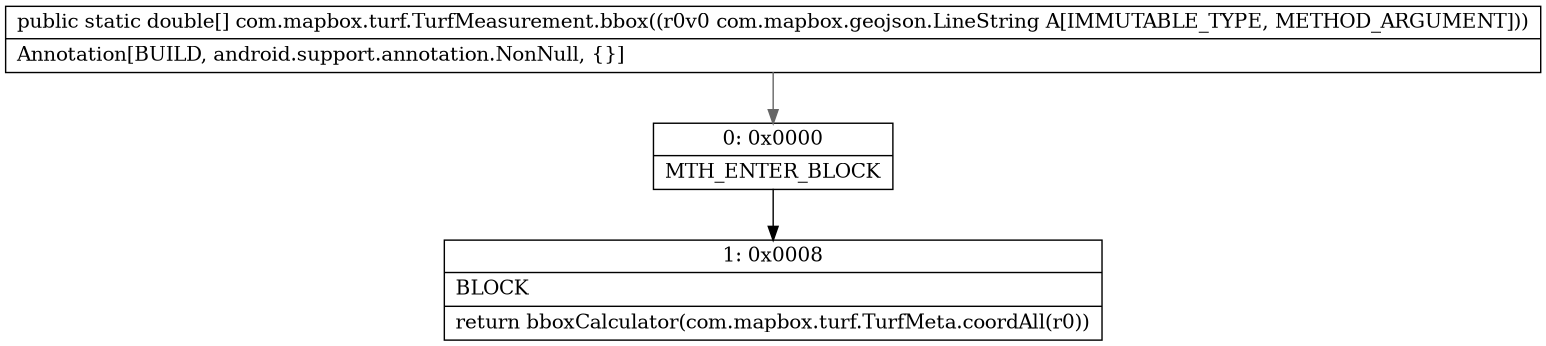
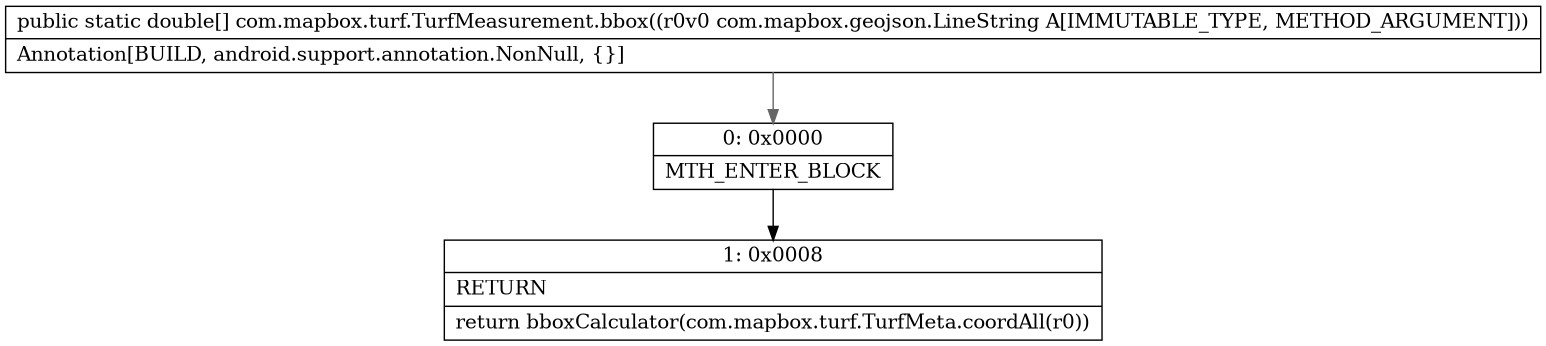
node "1: 0x0008": text "BLOCK" -> "RETURN"
